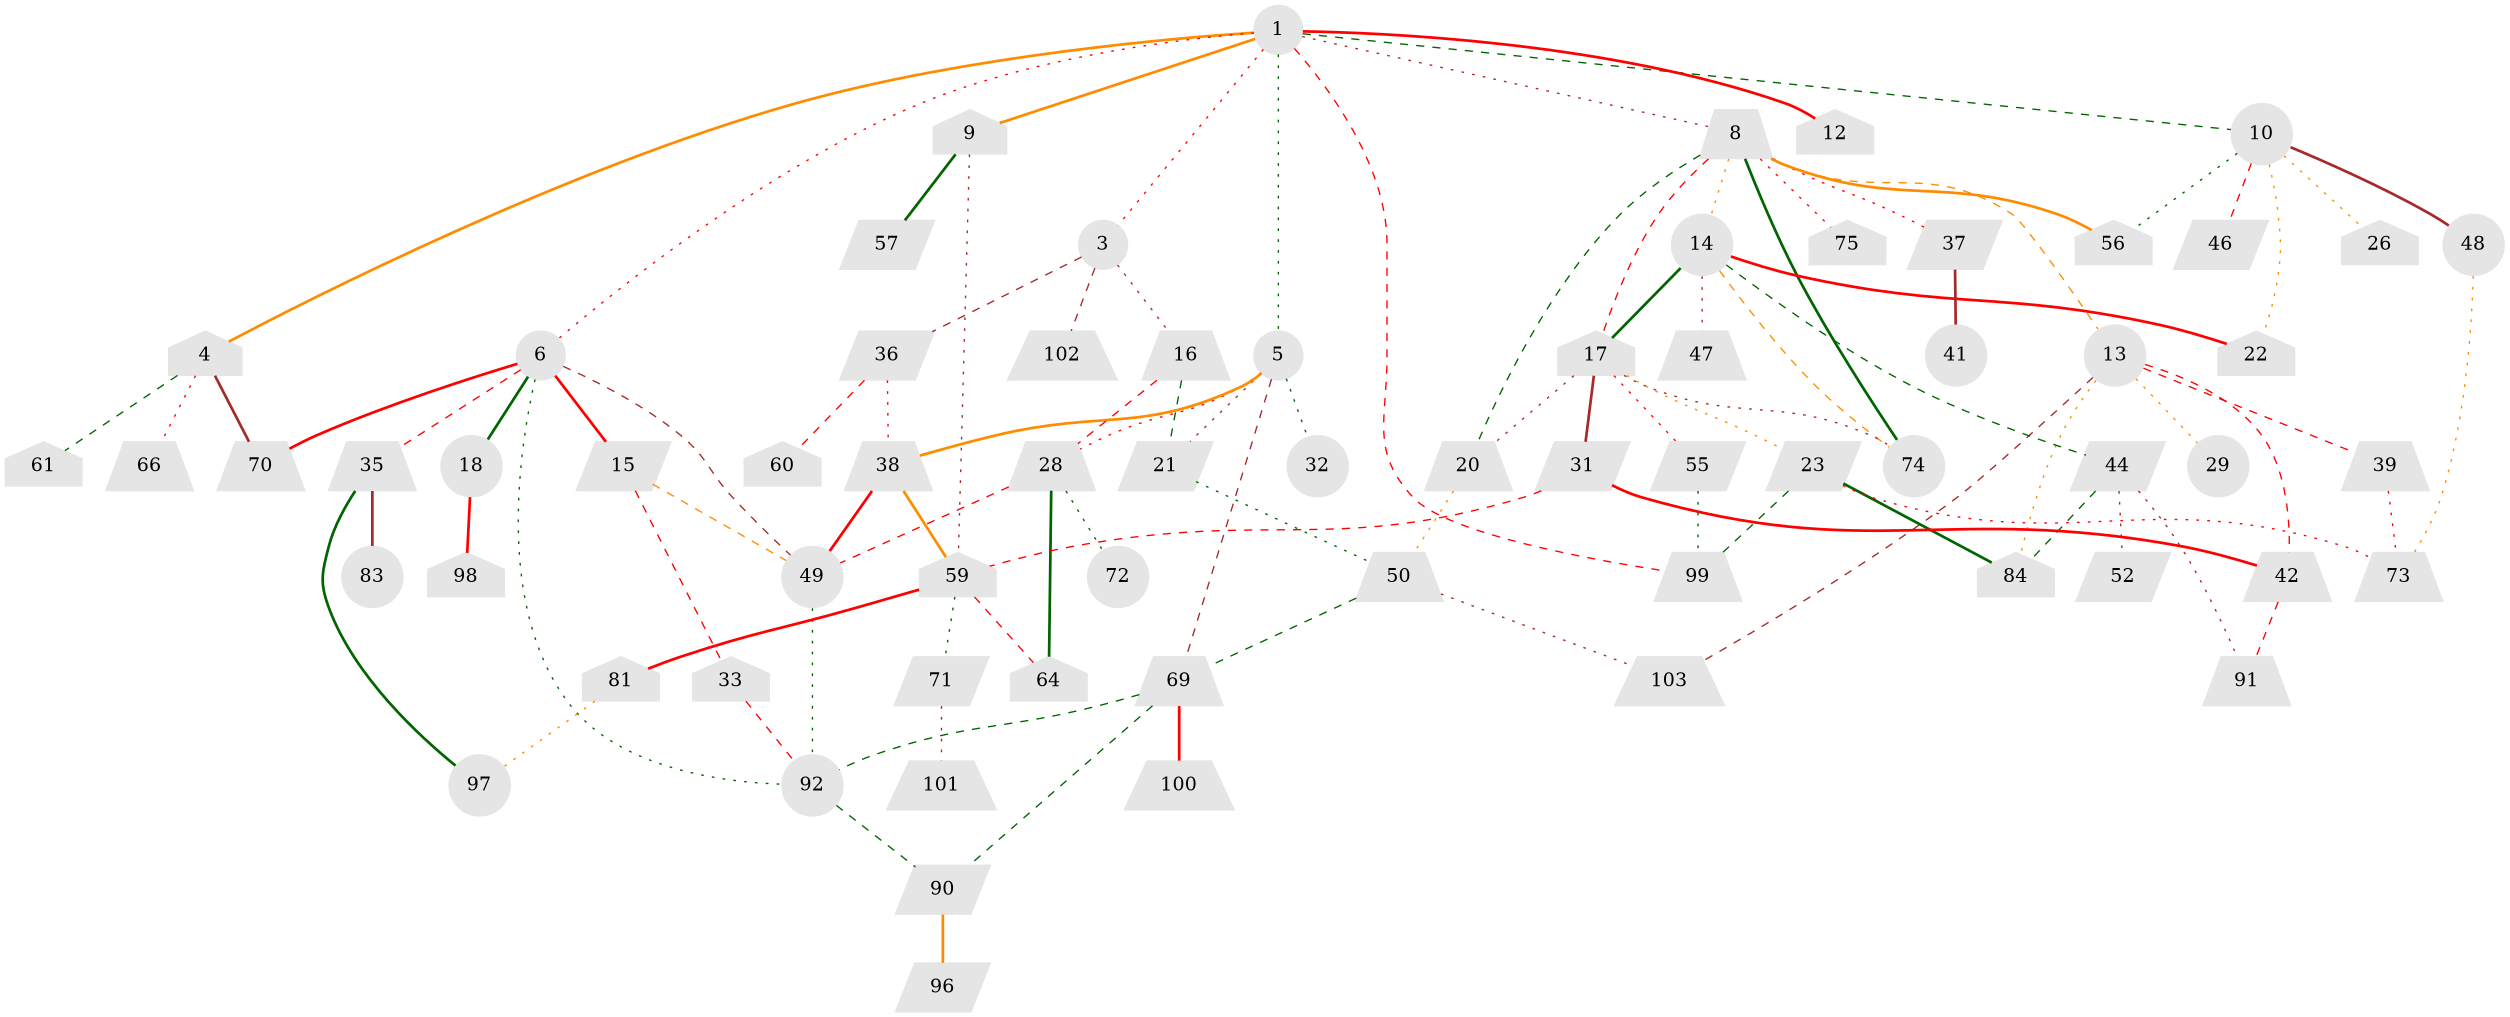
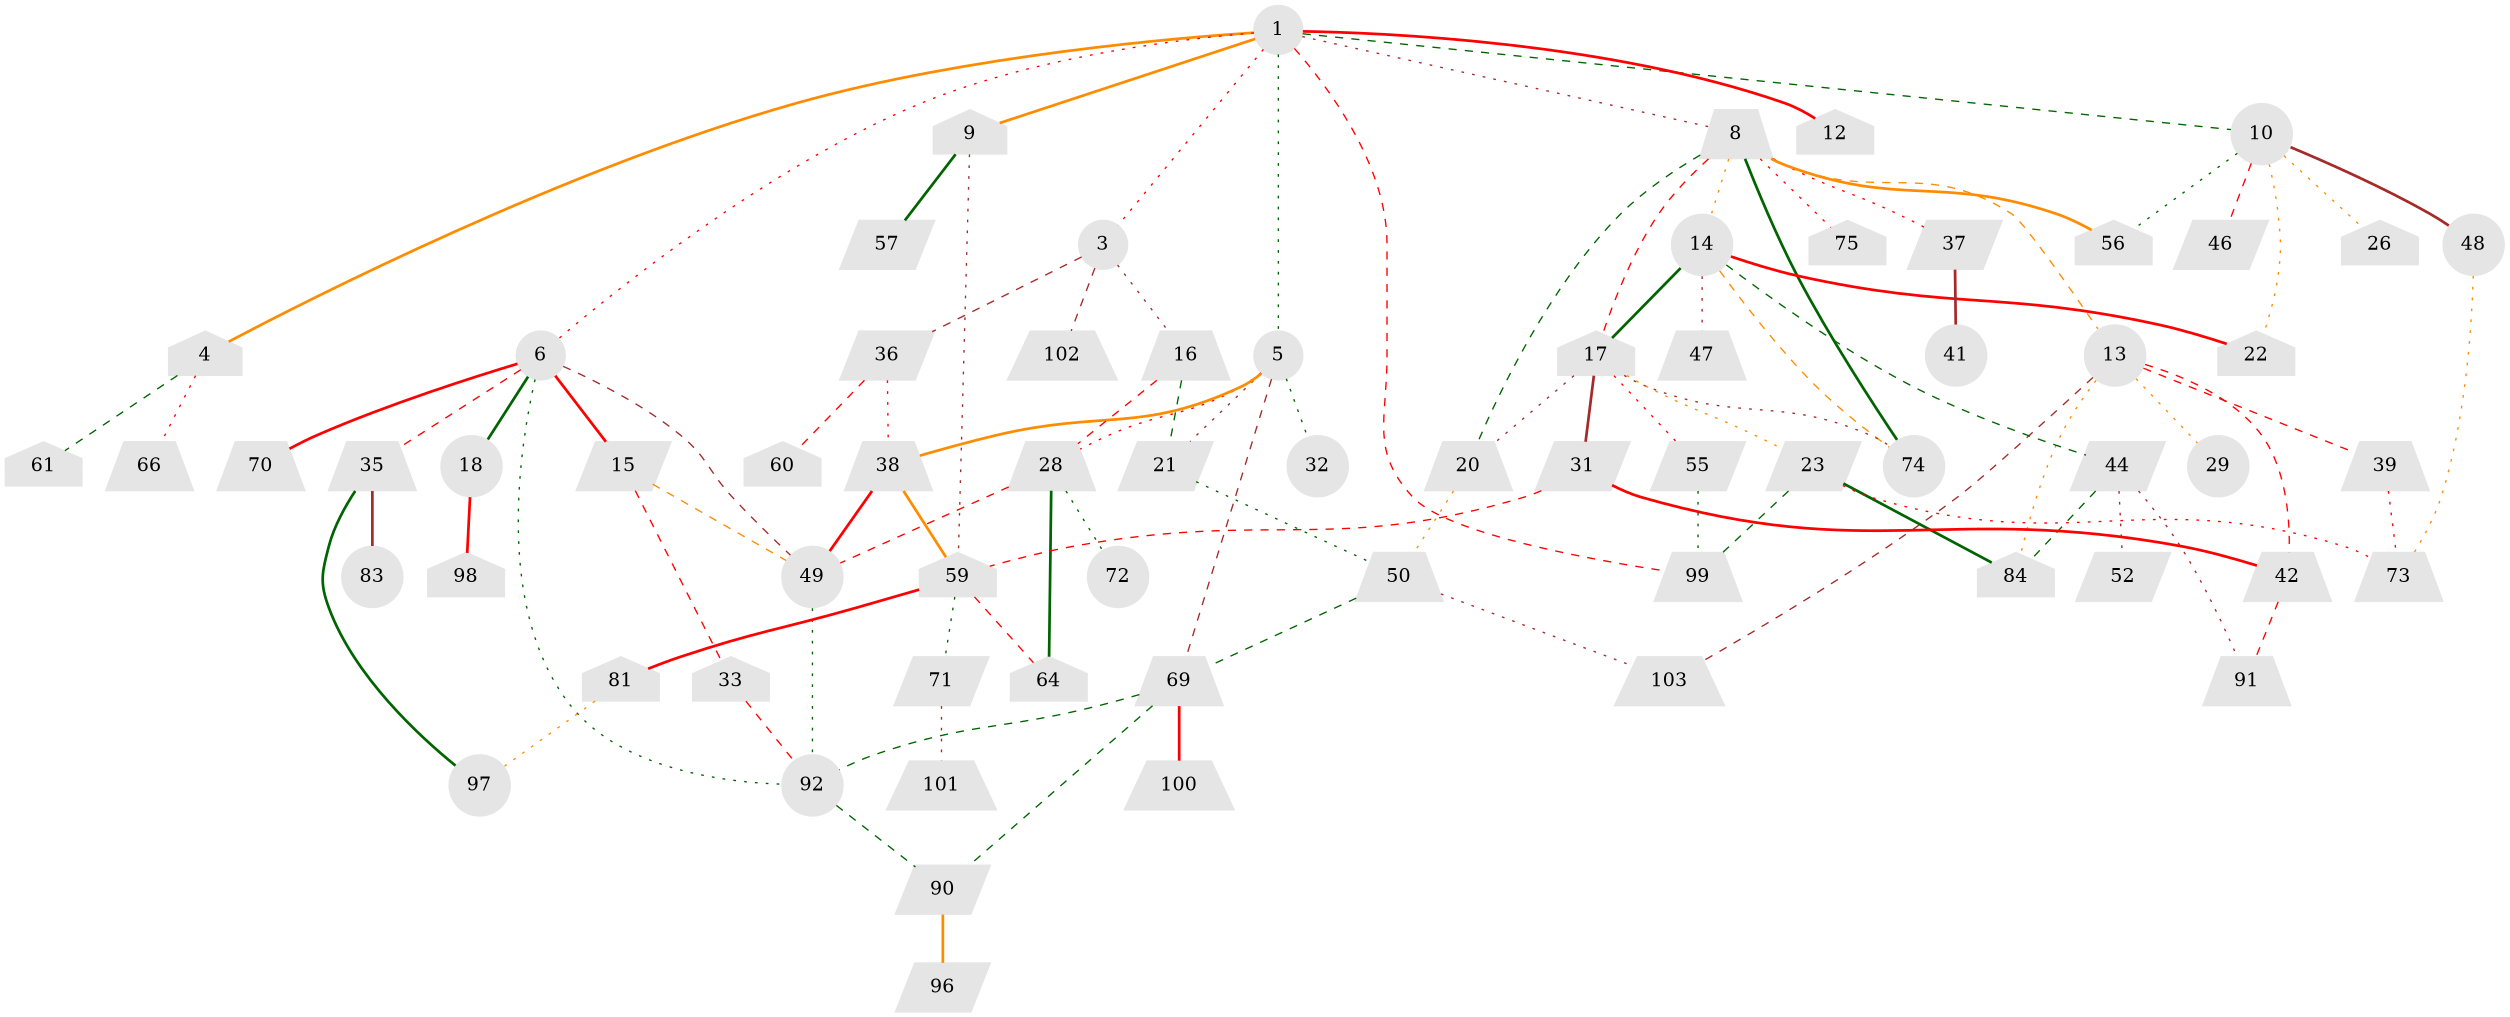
edge "4" -- "70": removed
